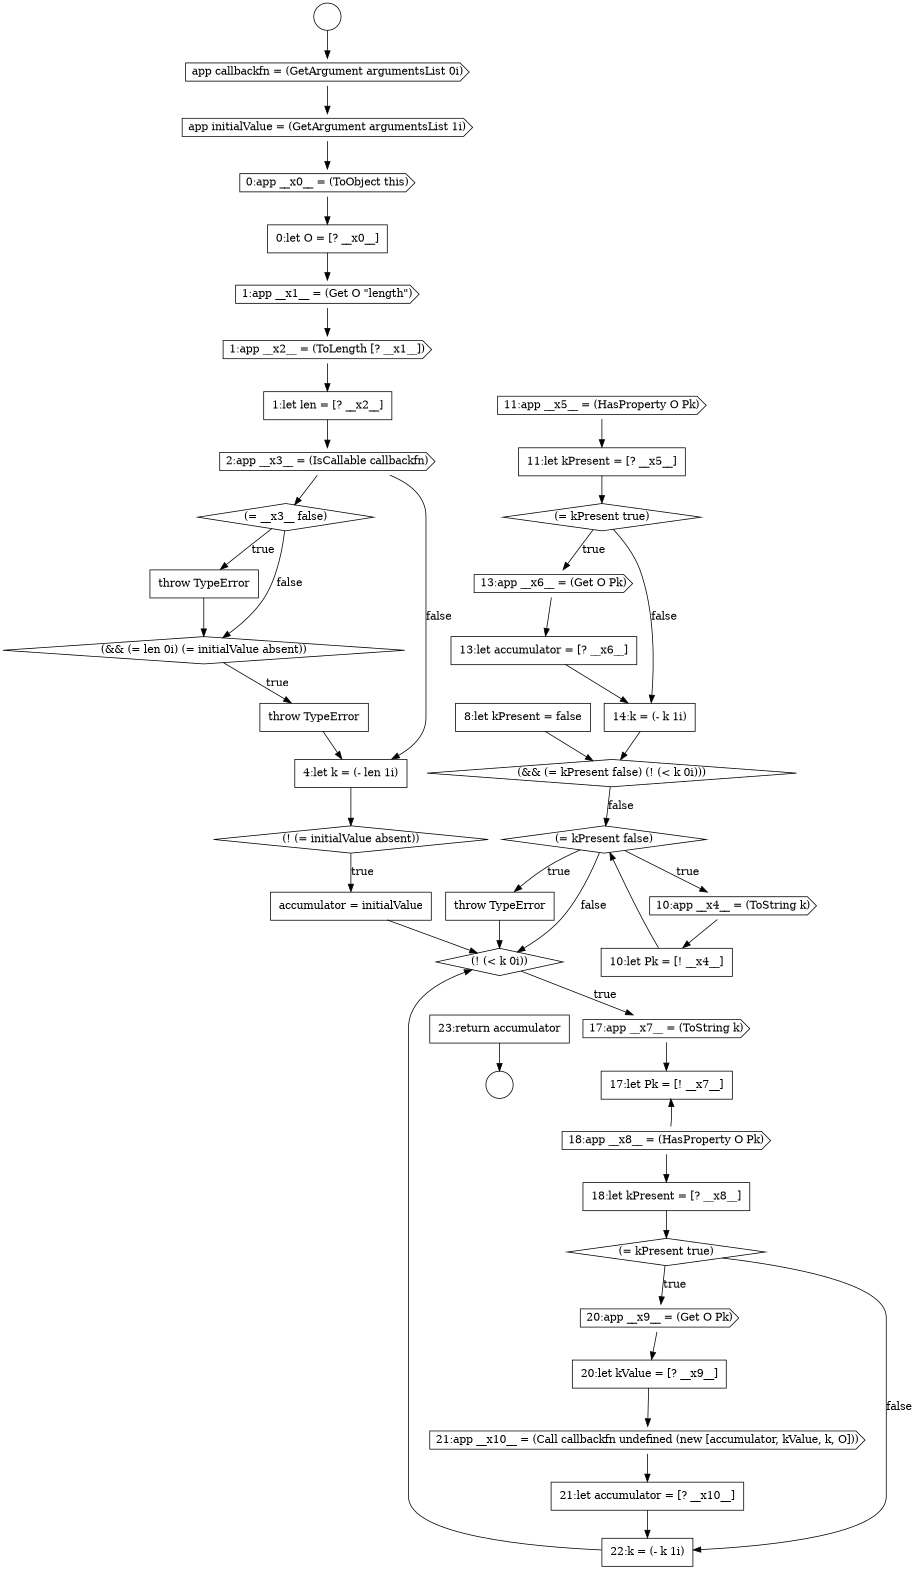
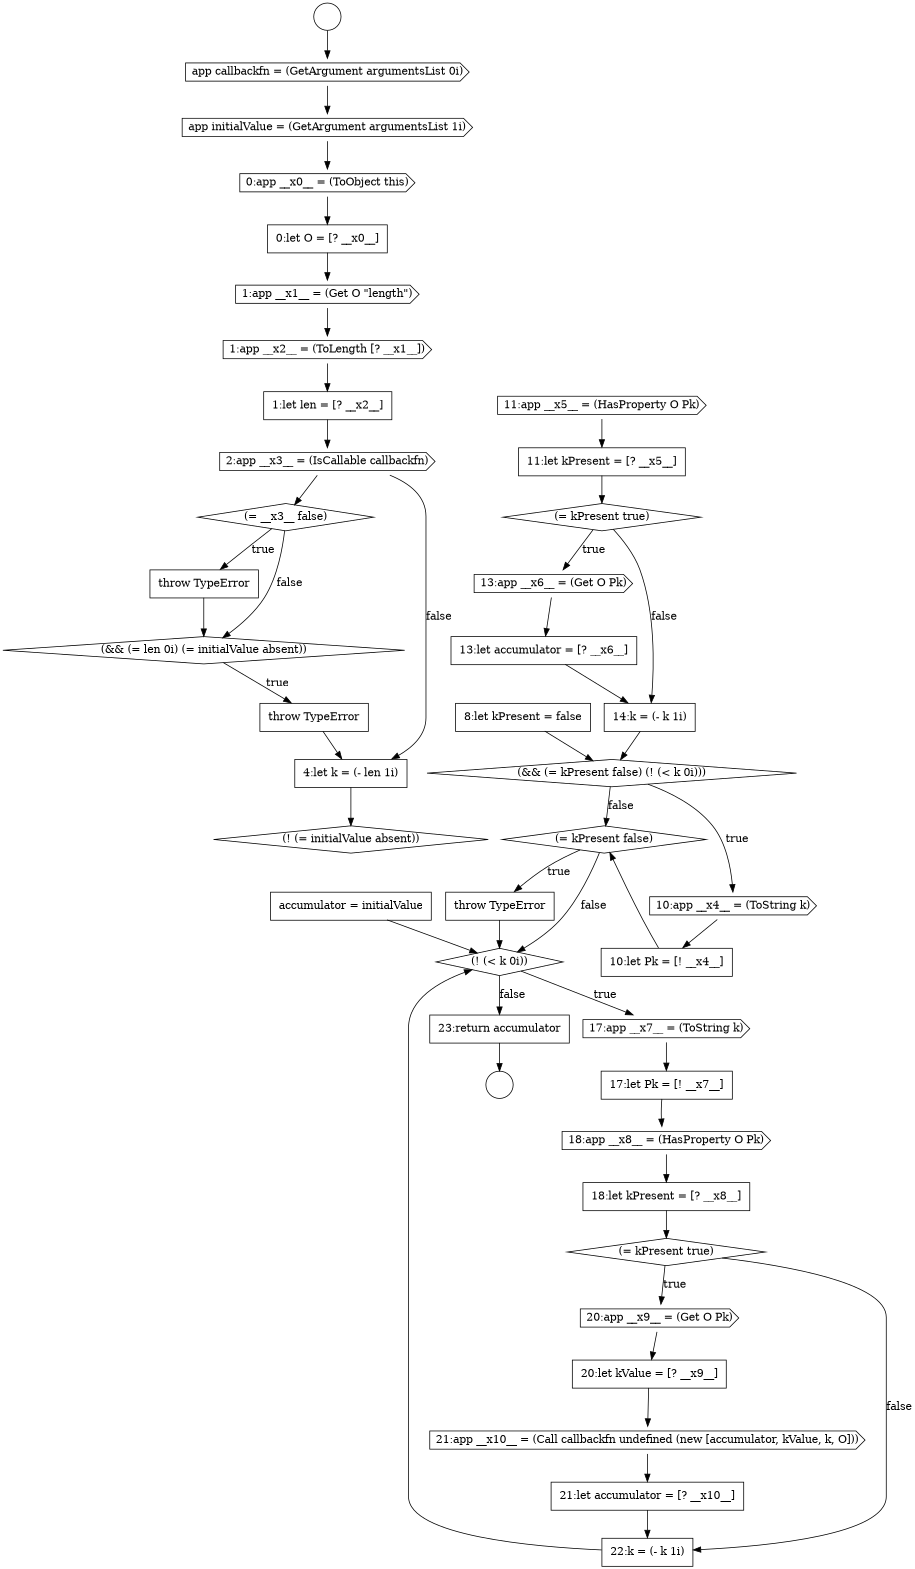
edge "(! (= initialValue absent))" -> "accumulator = initialValue": removed, label "true"
edge "(= kPresent false)" -> "10:app __x4__ = (ToString k)": now "(&& (= kPresent false) (! (< k 0i)))" -> "10:app __x4__ = (ToString k)"
edge "(! (< k 0i))" -> "23:return accumulator": added, label "false"
edge "18:app __x8__ = (HasProperty O Pk)" -> "17:let Pk = [! __x7__]": reversed
